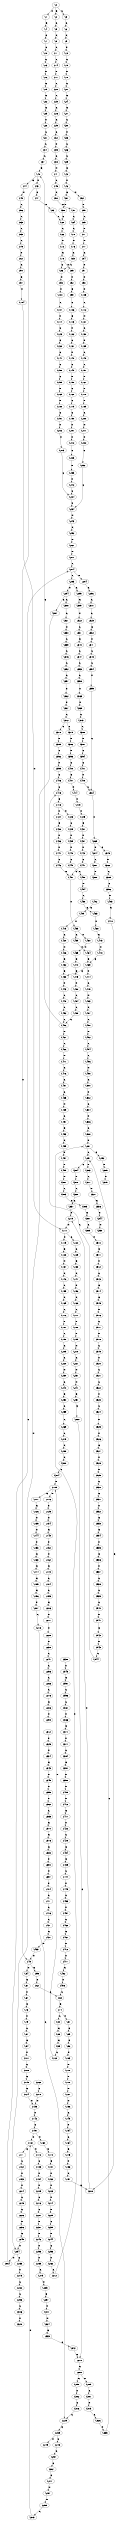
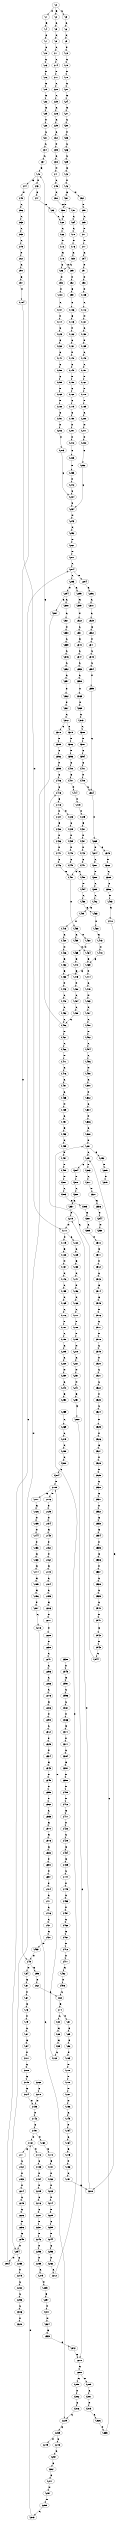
node "S395": added
edge "S250" -> "S259": removed, label "C"
edge "S298" -> "S312": added, label "C"
